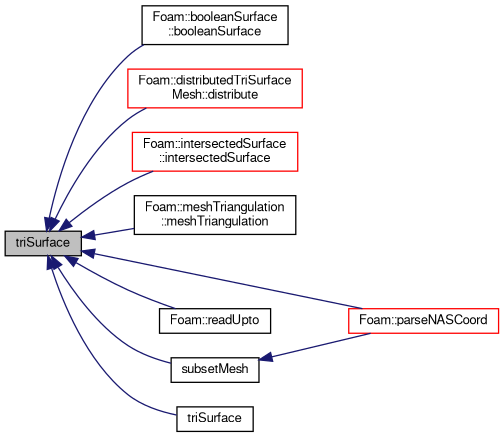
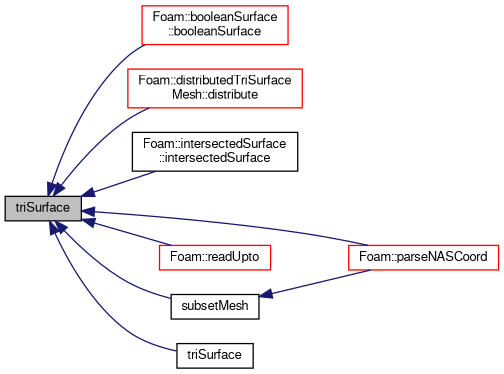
node "Foam::booleanSurface ::booleanSurface": color black -> red
node "Foam::intersectedSurface ::intersectedSurface": color red -> black
node "Foam::meshTriangulation ::meshTriangulation": removed
node "Foam::readUpto": color black -> red
